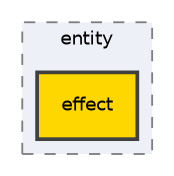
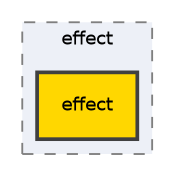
cluster "entity": label "entity" -> "effect"
